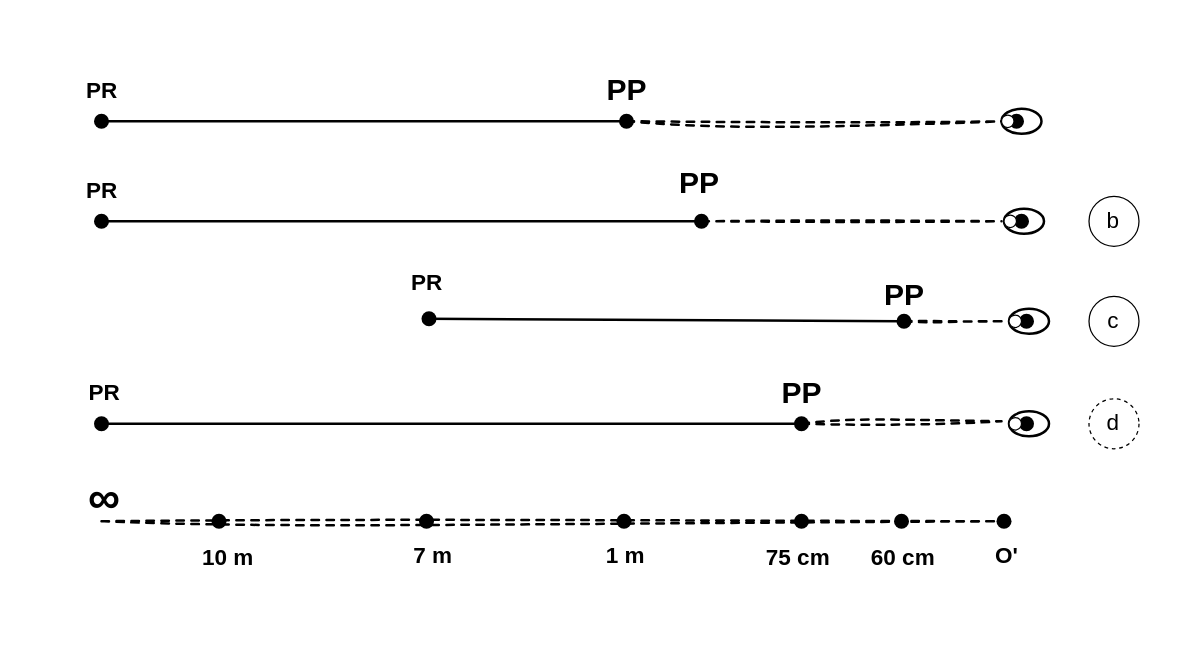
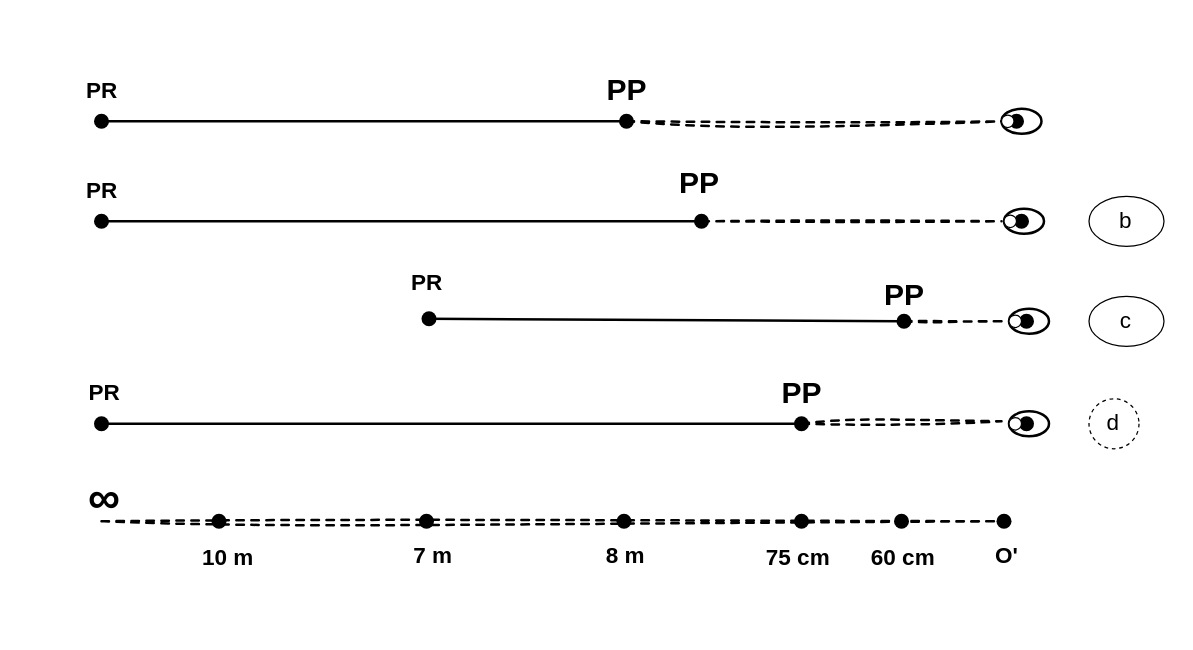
node "b": size 50x50 -> 75x50
node "c": size 50x50 -> 75x50
node "1 m": label "1 m" -> "8 m"
